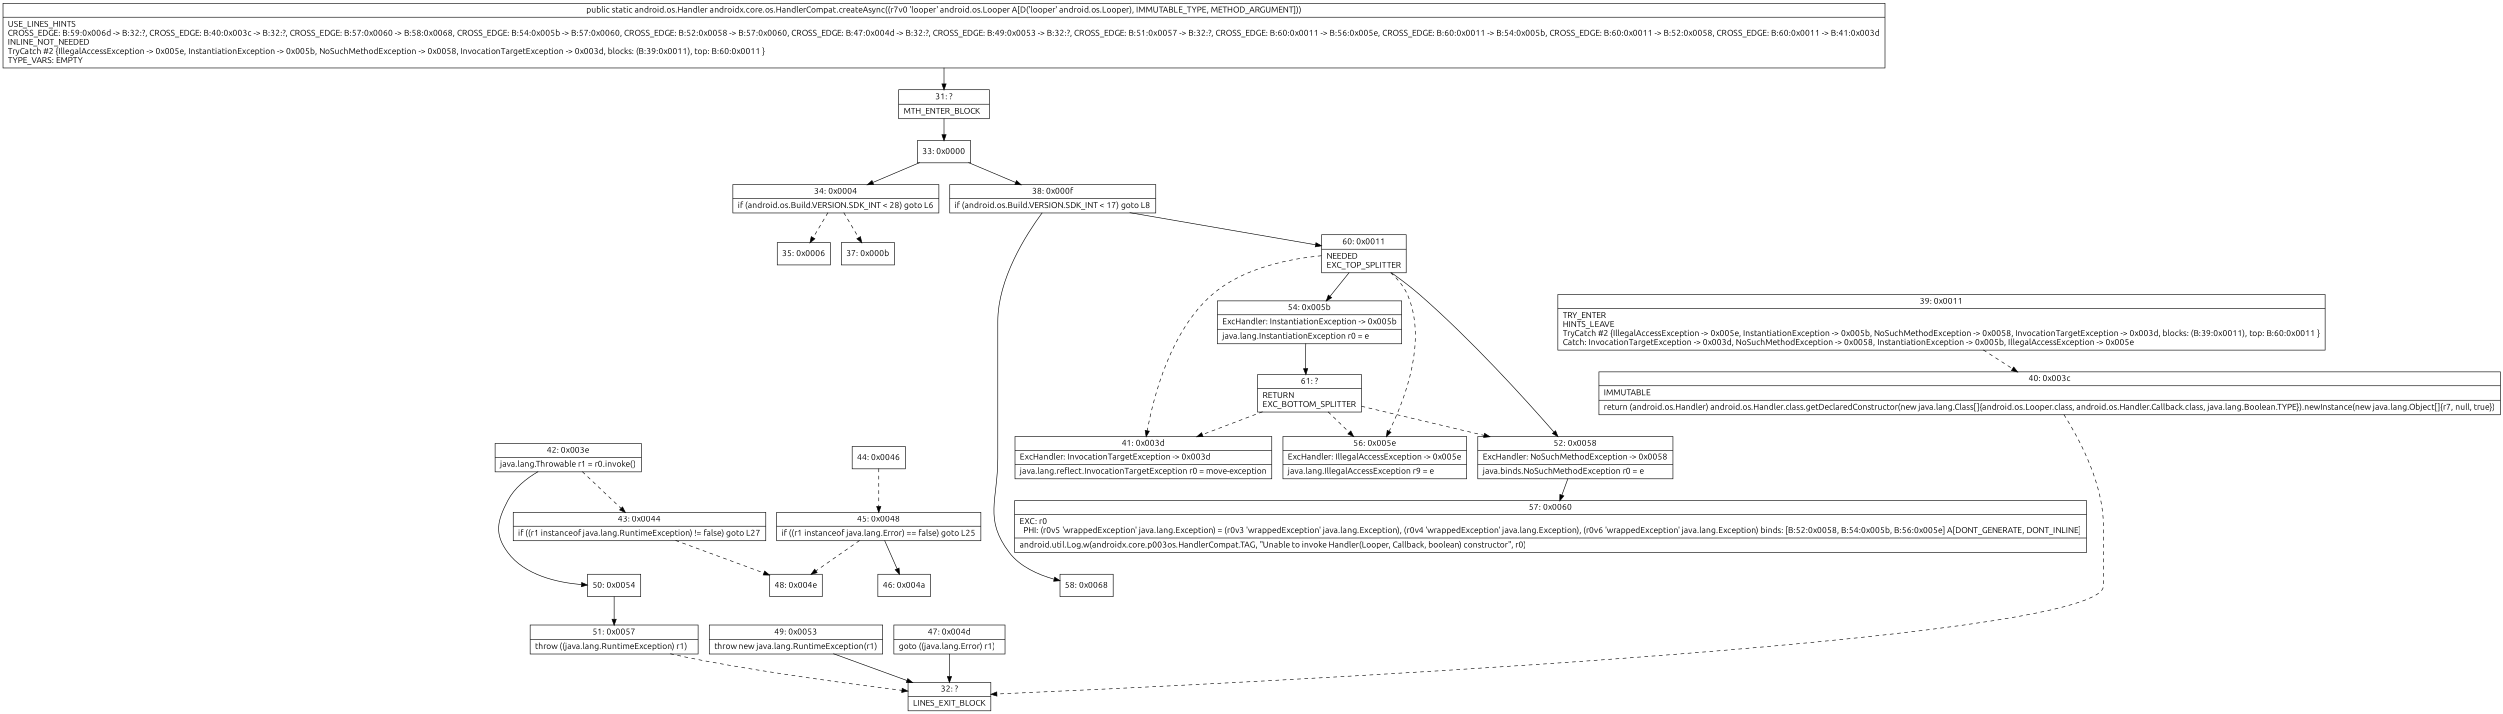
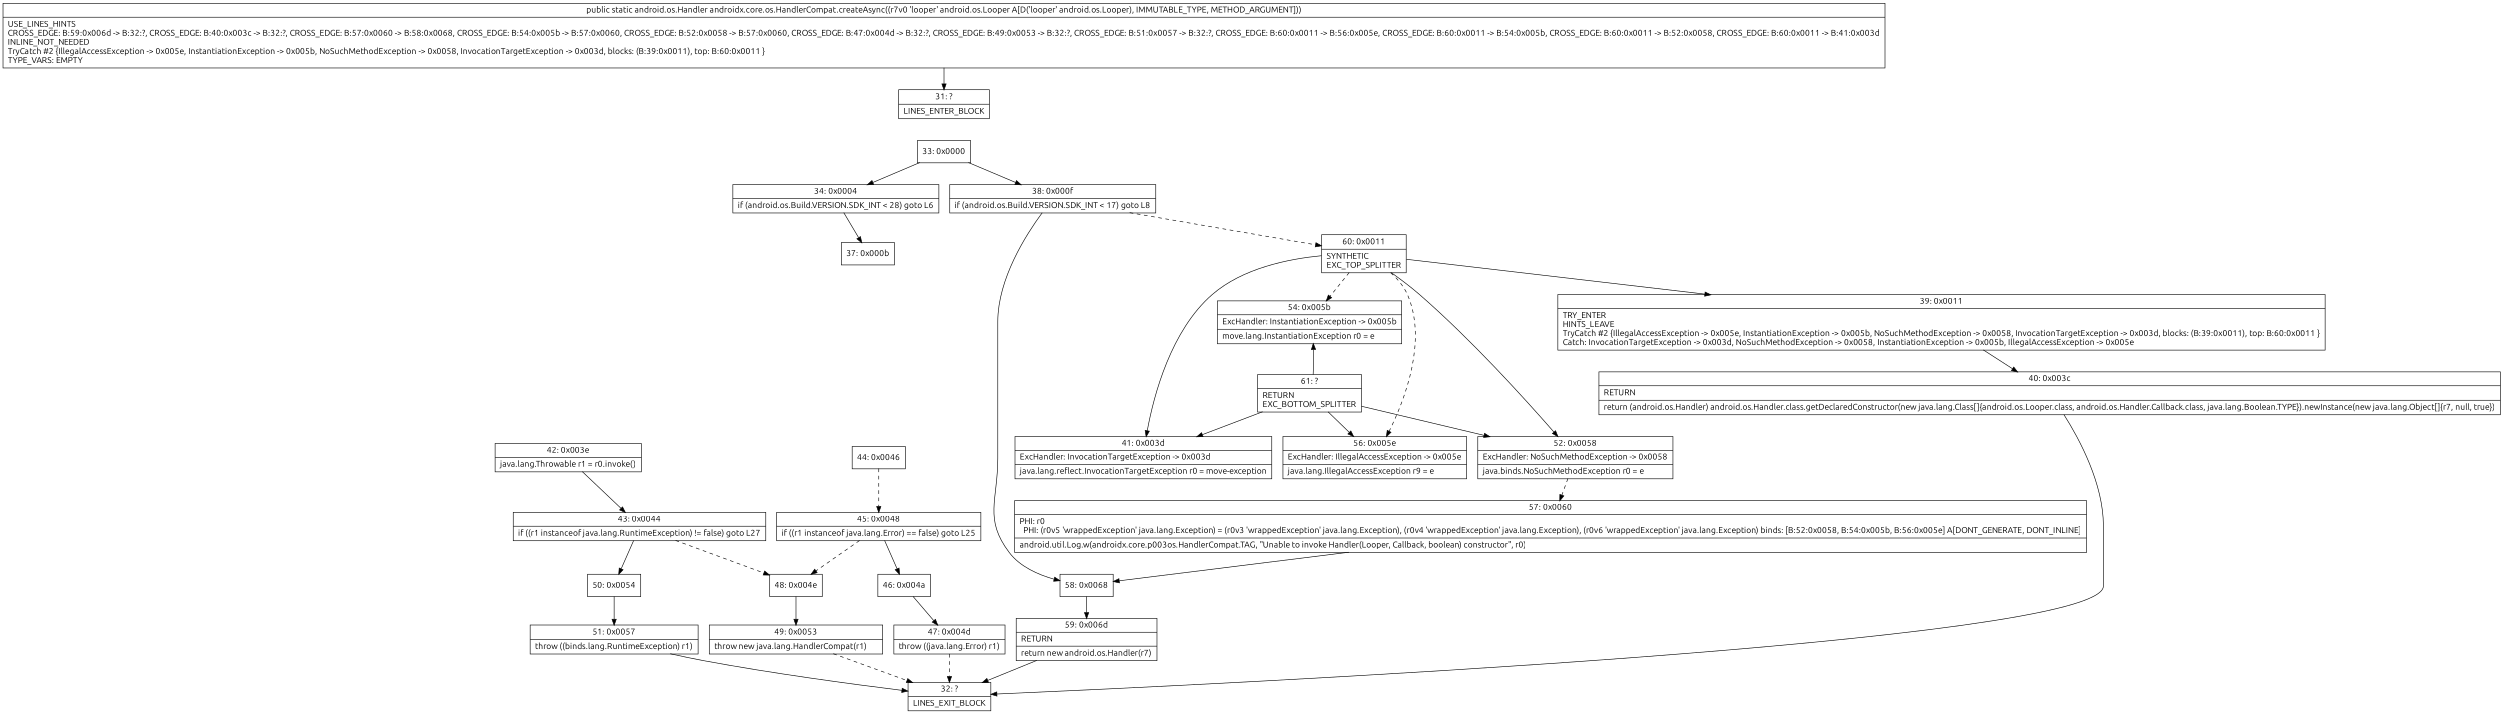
node "31: ?": text "MTH_ENTER_BLOCK" -> "LINES_ENTER_BLOCK"
edge "31: ?" -> "33: 0x0000": removed
edge "34: 0x0004" -> "37: 0x000b": style dashed -> solid
edge "38: 0x000f" -> "60: 0x0011": style solid -> dashed
node "35: 0x0006": removed
node "60: 0x0011": text "NEEDED" -> "SYNTHETIC"
edge "60: 0x0011" -> "39: 0x0011": added
edge "60: 0x0011" -> "54: 0x005b": style solid -> dashed
edge "60: 0x0011" -> "41: 0x003d": style dashed -> solid
node "54: 0x005b": text "java.lang.InstantiationException r0 = e" -> "move.lang.InstantiationException r0 = e"
edge "54: 0x005b" -> "61: ?": reversed
edge "39: 0x0011" -> "40: 0x003c": style dashed -> solid
node "40: 0x003c": text "IMMUTABLE" -> "RETURN"
edge "61: ?" -> "52: 0x0058": style dashed -> solid
edge "61: ?" -> "56: 0x005e": style dashed -> solid
edge "61: ?" -> "41: 0x003d": style dashed -> solid
edge "52: 0x0058" -> "57: 0x0060": style solid -> dashed
edge "42: 0x003e" -> "43: 0x0044": style dashed -> solid
node "57: 0x0060": text "EXC: r0" -> "PHI: r0"
edge "42: 0x003e" -> "50: 0x0054": now "43: 0x0044" -> "50: 0x0054"
edge "57: 0x0060" -> "58: 0x0068": added
edge "48: 0x004e" -> "49: 0x0053": added
edge "46: 0x004a" -> "47: 0x004d": added
node "59: 0x006d": added
node "51: 0x0057": text "throw ((java.lang.RuntimeException) r1)" -> "throw ((binds.lang.RuntimeException) r1)"
node "49: 0x0053": text "throw new java.lang.RuntimeException(r1)" -> "throw new java.lang.HandlerCompat(r1)"
node "47: 0x004d": text "goto ((java.lang.Error) r1)" -> "throw ((java.lang.Error) r1)"
edge "40: 0x003c" -> "32: ?": style dashed -> solid
edge "47: 0x004d" -> "32: ?": style solid -> dashed
edge "49: 0x0053" -> "32: ?": style solid -> dashed
edge "51: 0x0057" -> "32: ?": style dashed -> solid
